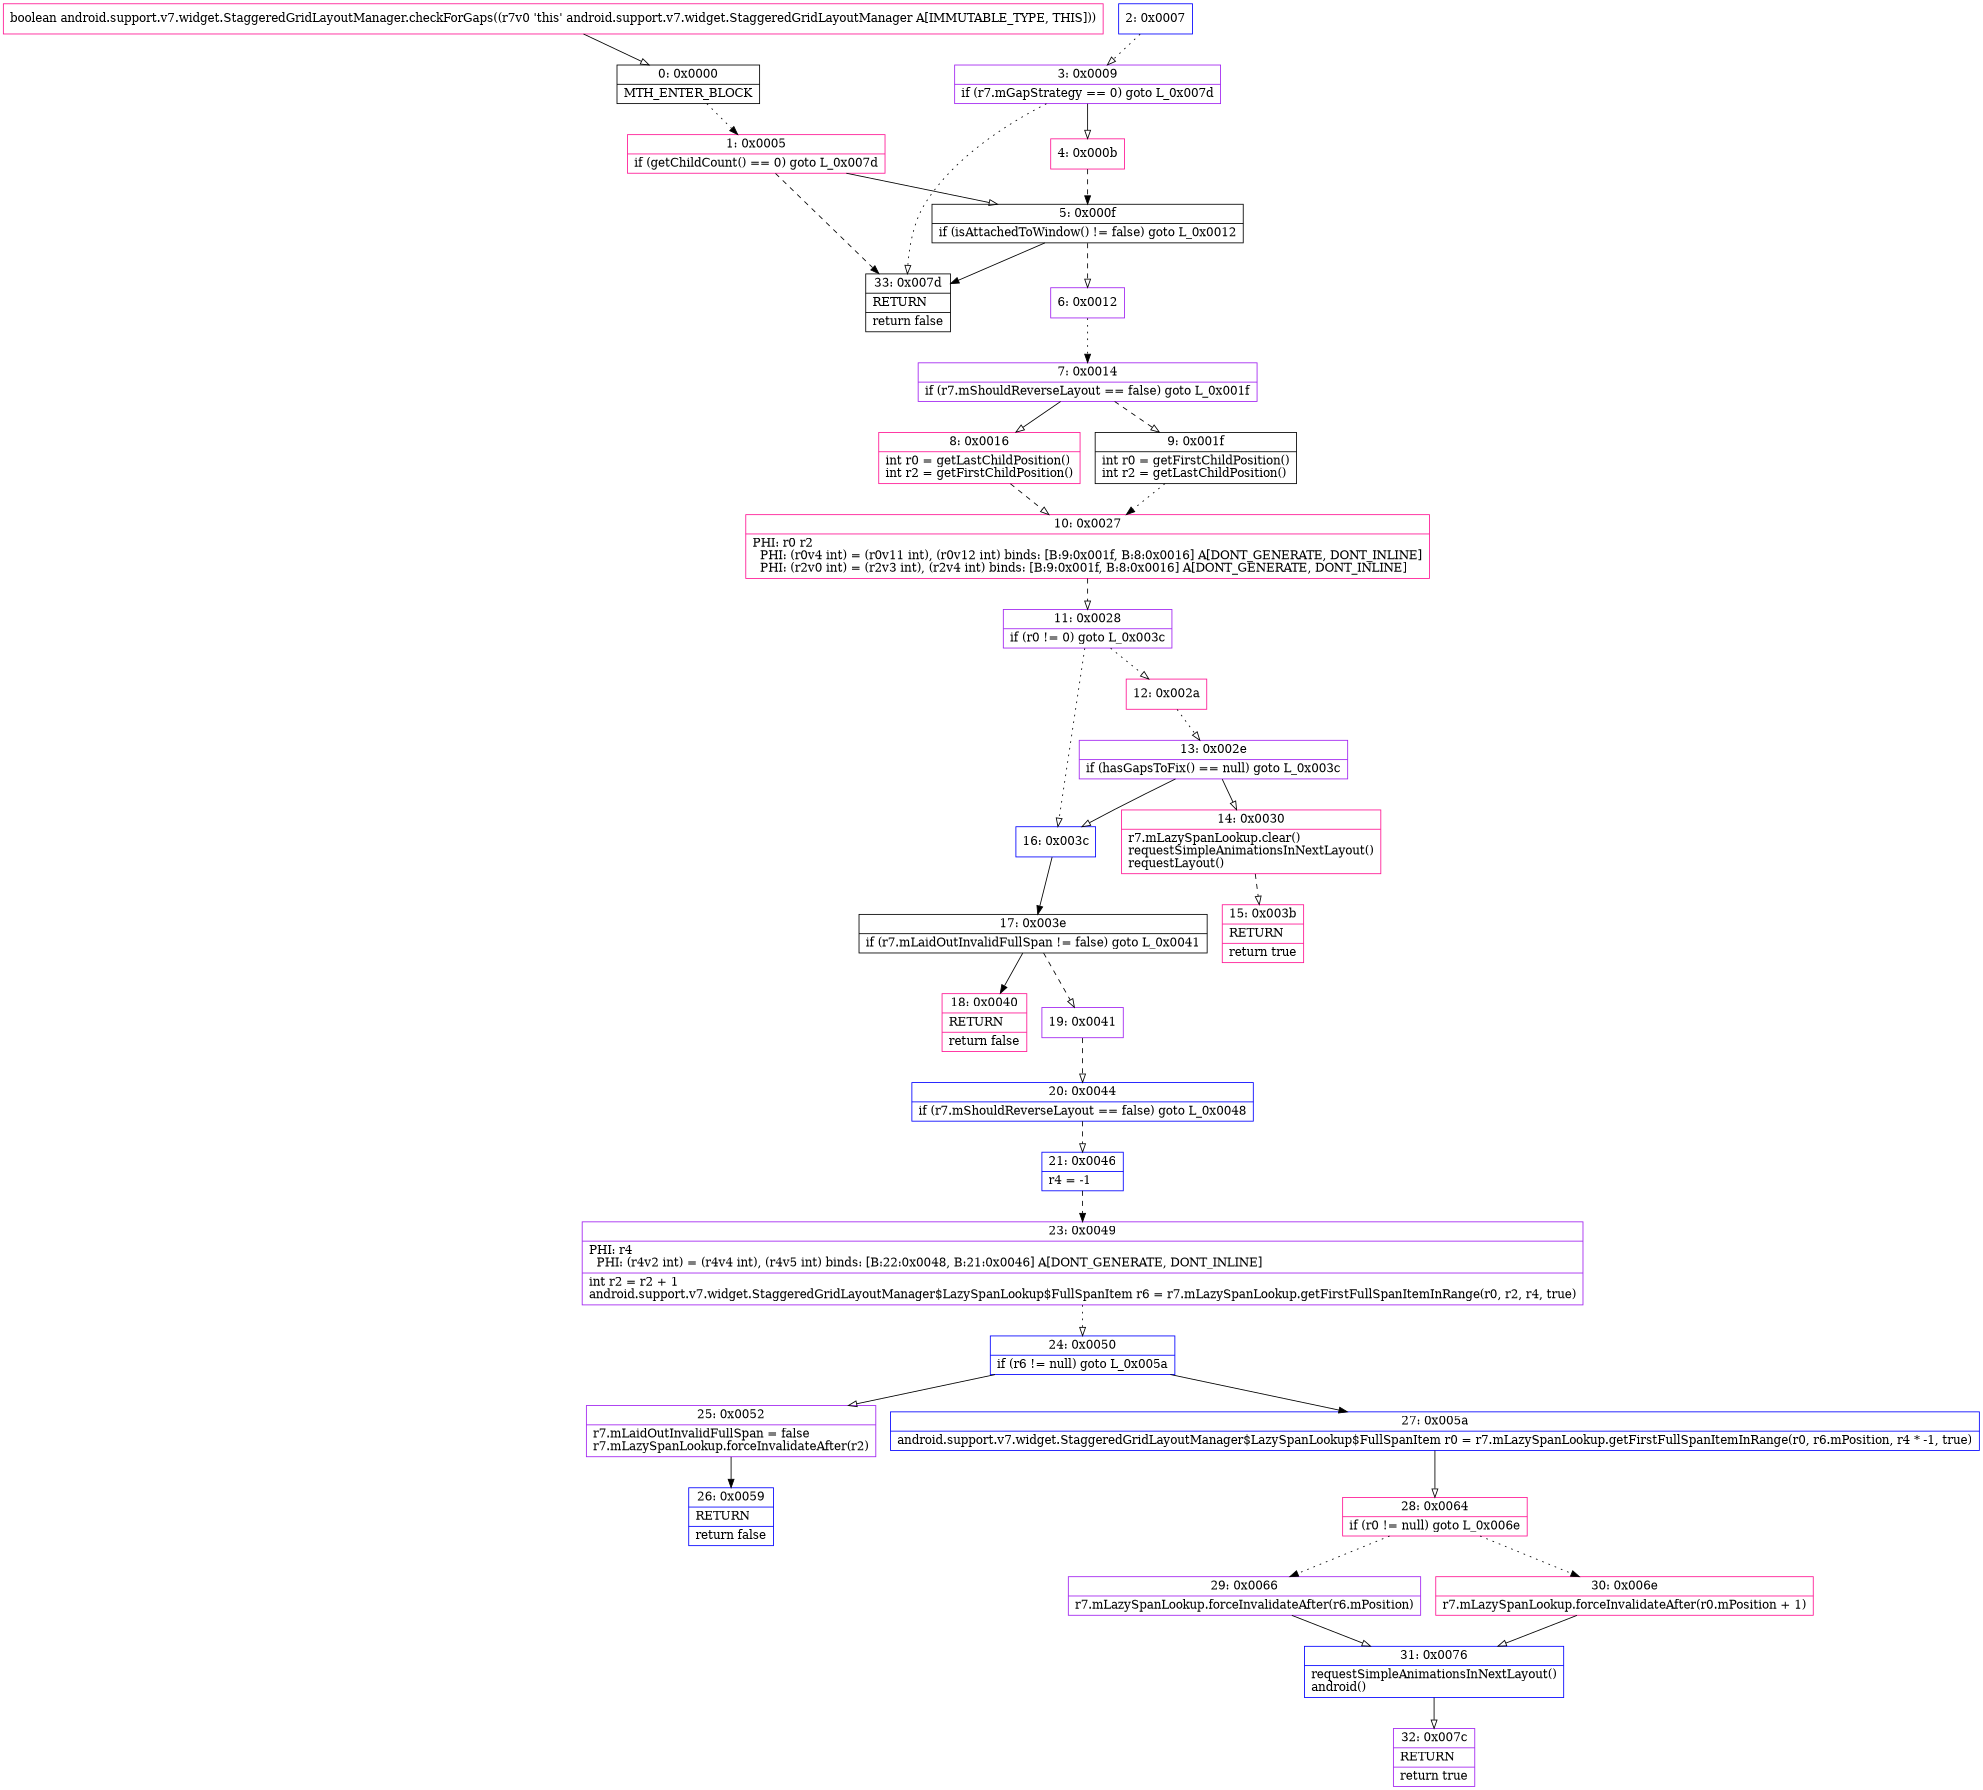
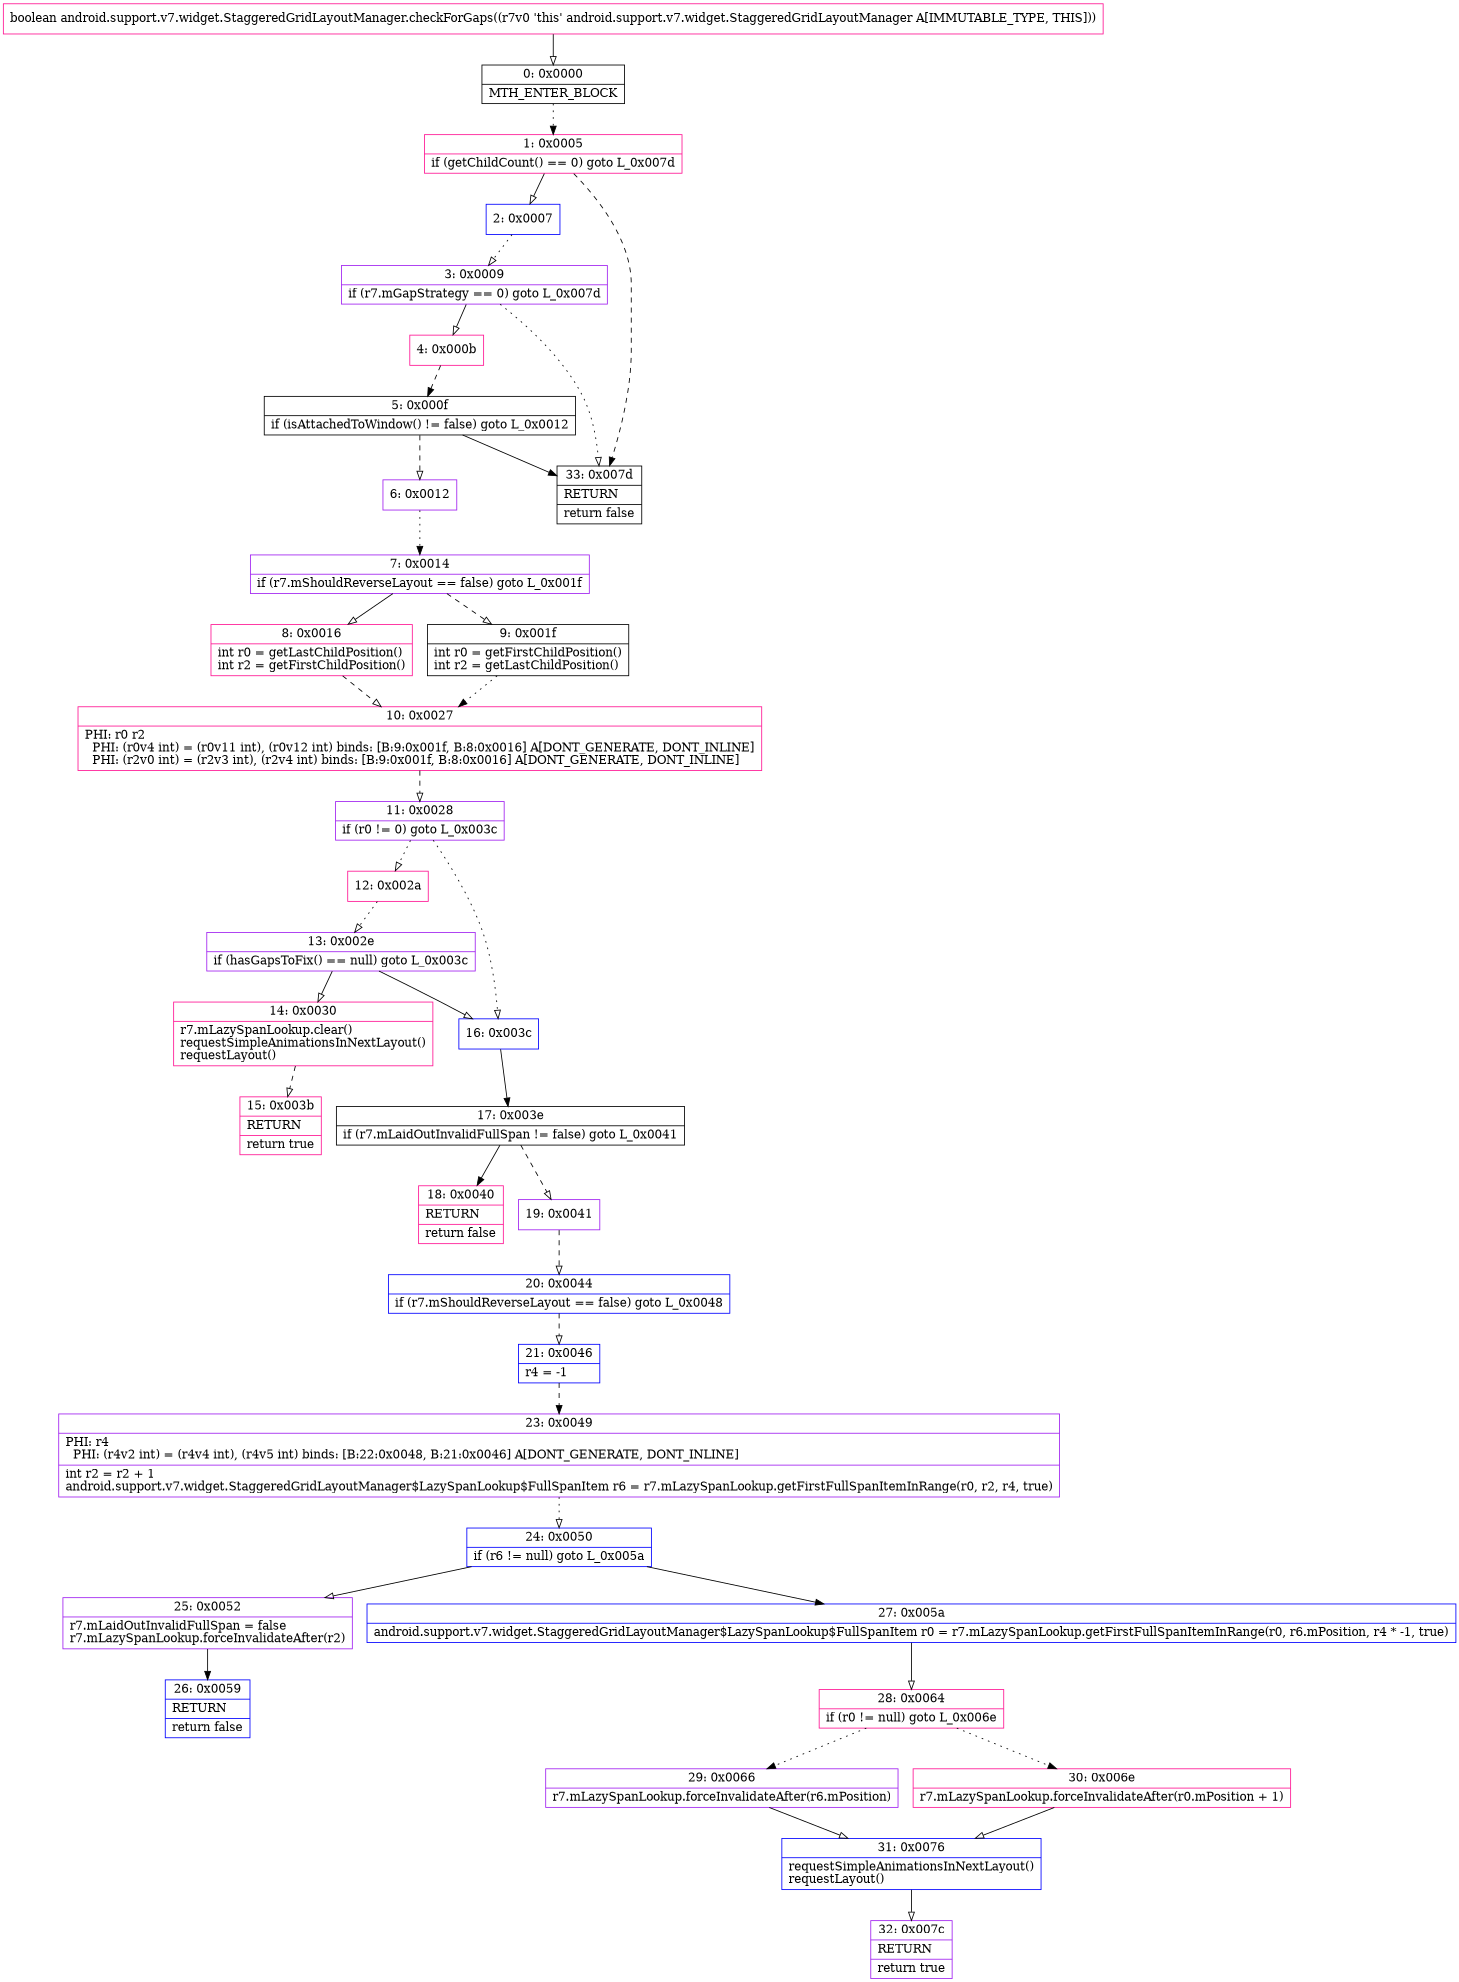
edge "1: 0x0005" -> "5: 0x000f": now "1: 0x0005" -> "2: 0x0007"
node "31: 0x0076": text "android()" -> "requestLayout()"
